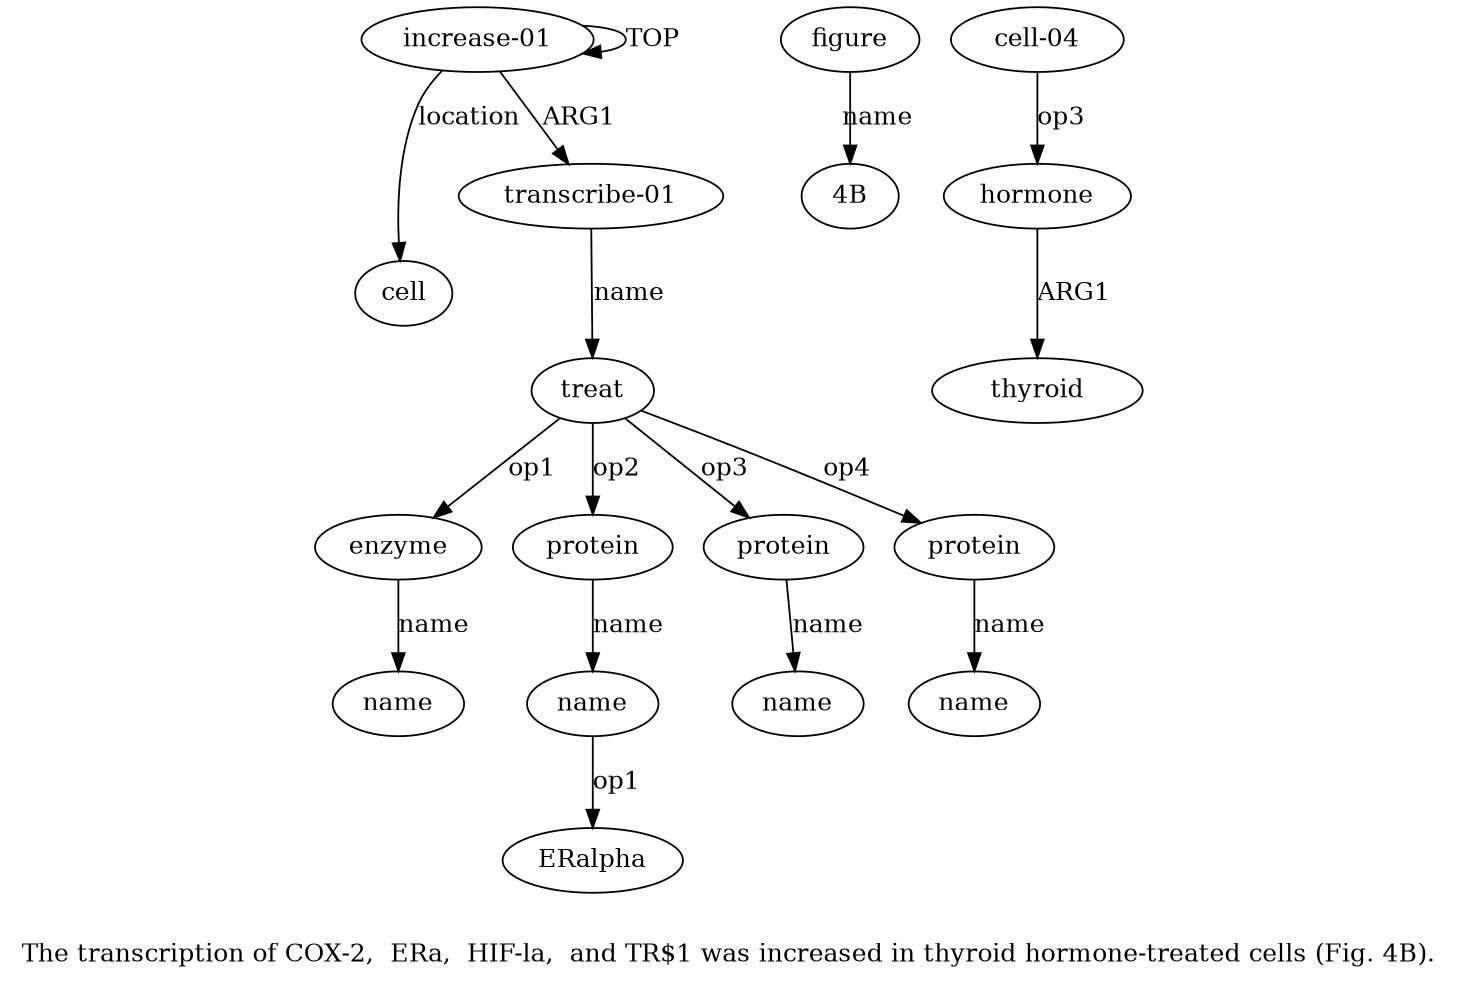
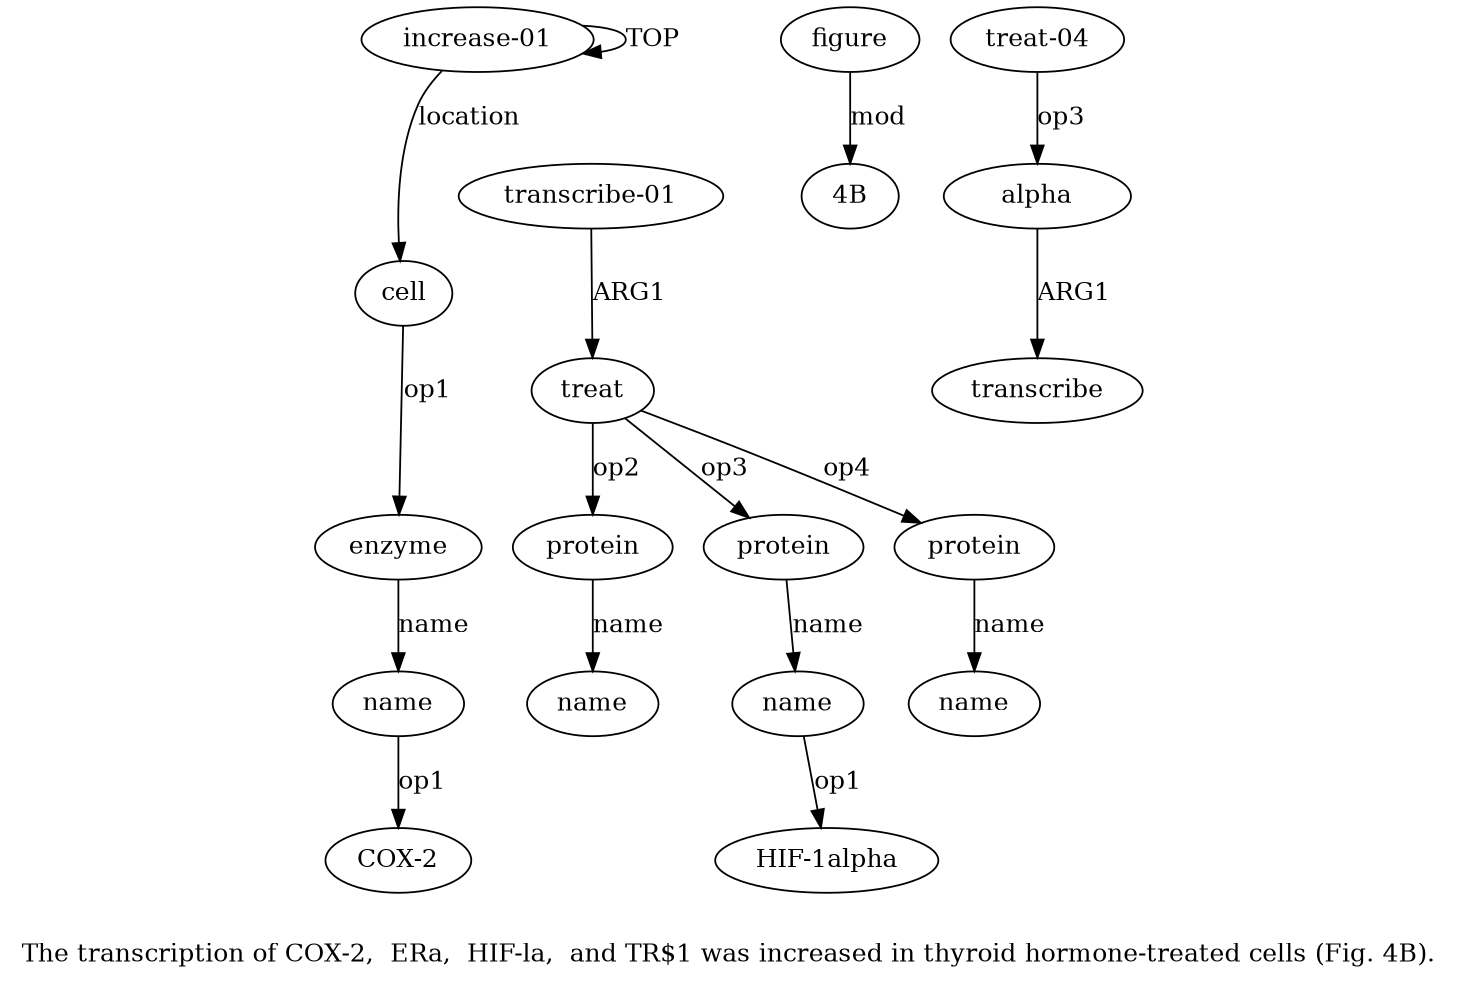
node "cell-04": label "cell-04" -> "treat-04"
edge "increase-01" -> "transcribe-01": removed, label "ARG1"
edge "figure" -> "4B": label "name" -> "mod"
node "hormone": label "hormone" -> "alpha"
edge "transcribe-01" -> "treat": label "name" -> "ARG1"
node "thyroid": label "thyroid" -> "transcribe"
edge "treat" -> "enzyme": now "cell" -> "enzyme"
node "COX-2": added
node "ERalpha": removed
node "HIF-1alpha": added
